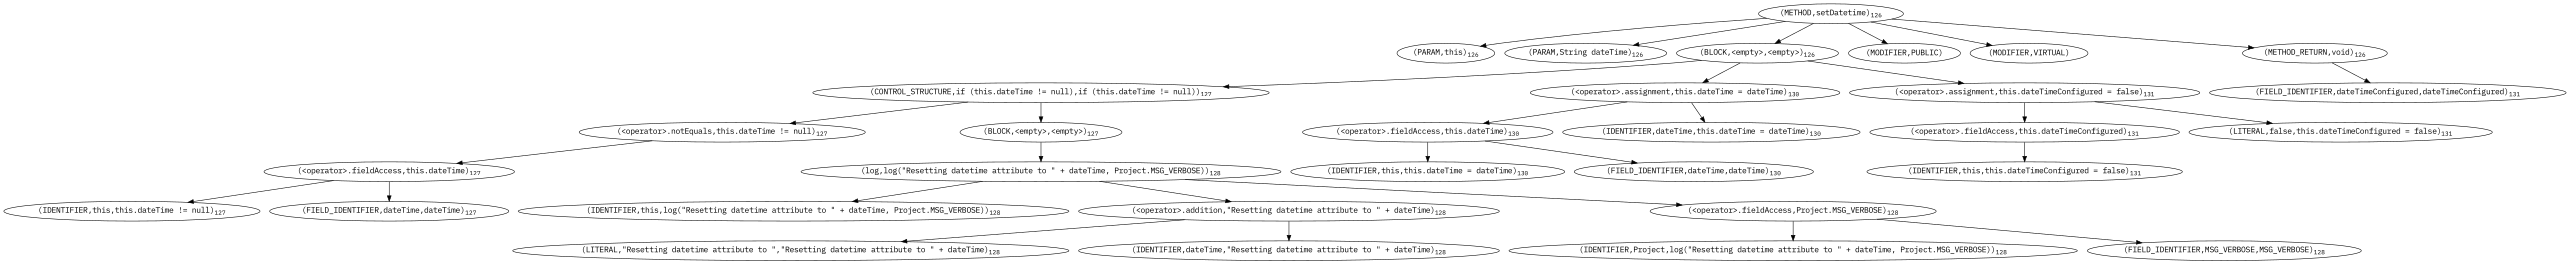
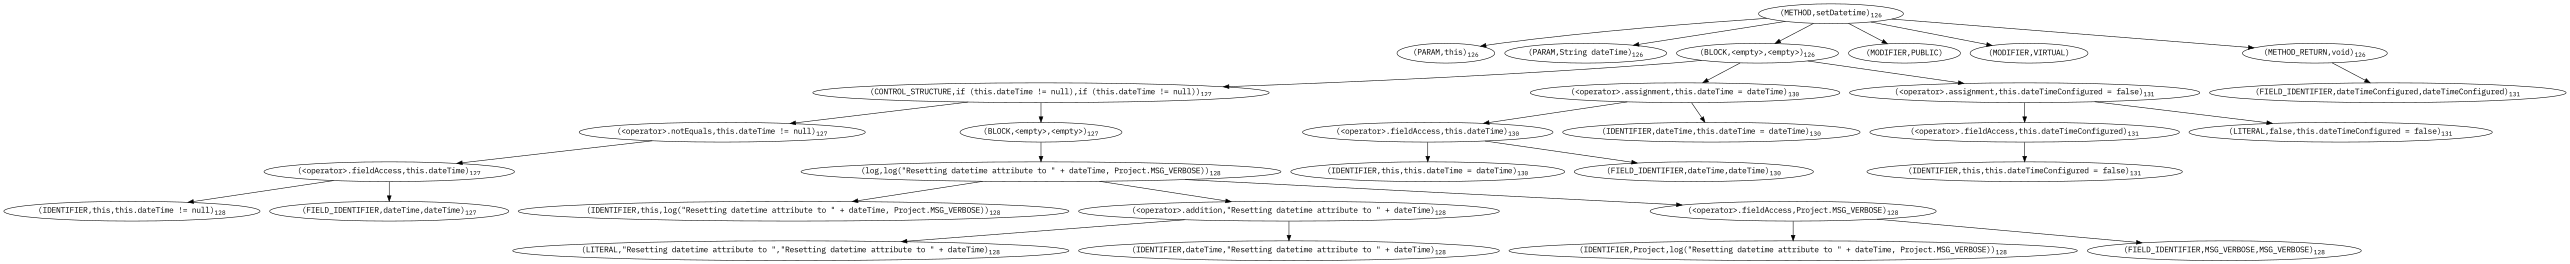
node "(IDENTIFIER,this,this.dateTime != null)": text "127" -> "128"
